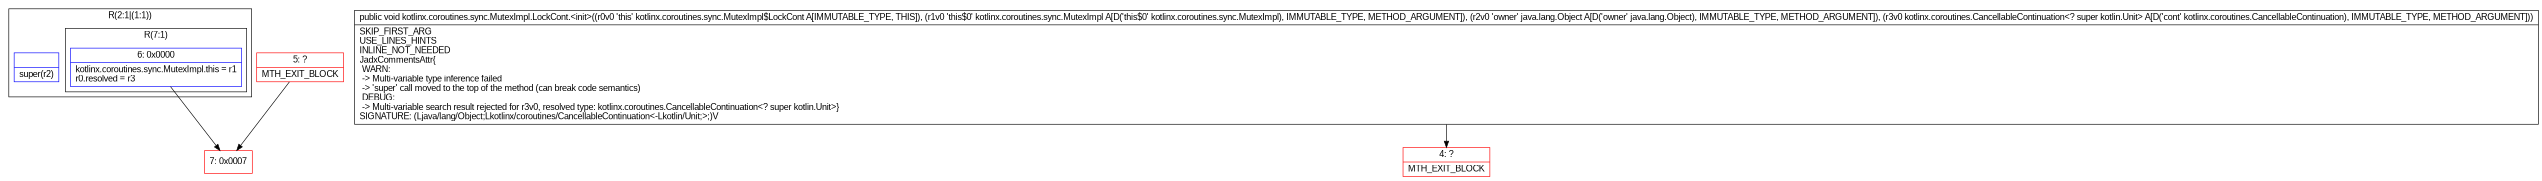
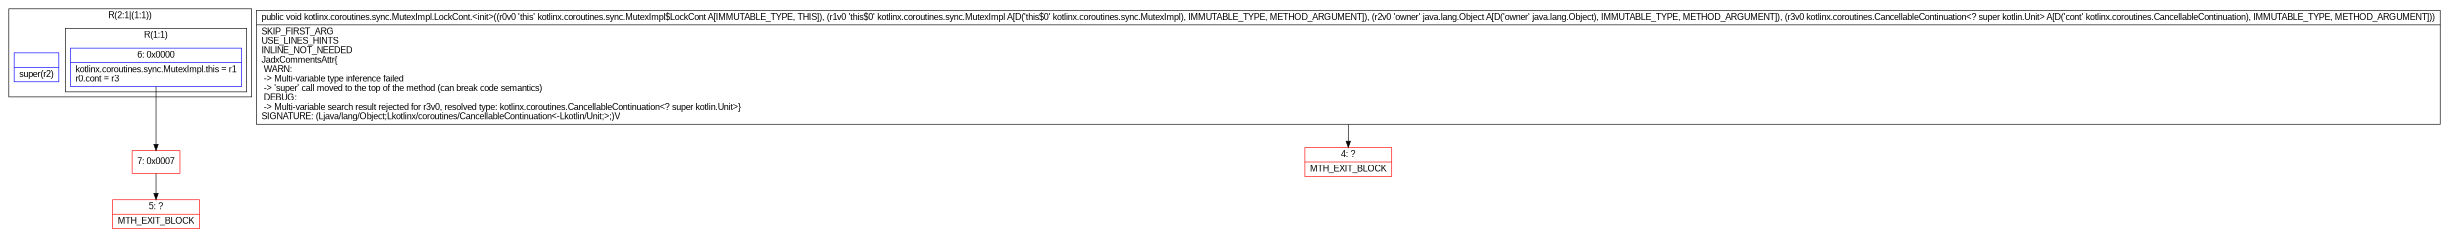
cluster "R(7:1)": label "R(7:1)" -> "R(1:1)"
node "6: 0x0000": text "r0.resolved = r3" -> "r0.cont = r3"
edge "5: ?" -> "7: 0x0007": reversed
